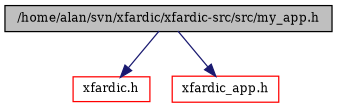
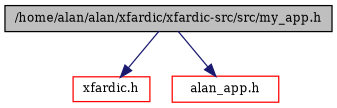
node "/home/alan/svn/xfardic/xfardic-src/src/my_app.h": label "/home/alan/svn/xfardic/xfardic-src/src/my_app.h" -> "/home/alan/alan/xfardic/xfardic-src/src/my_app.h"
node "xfardic_app.h": label "xfardic_app.h" -> "alan_app.h"
